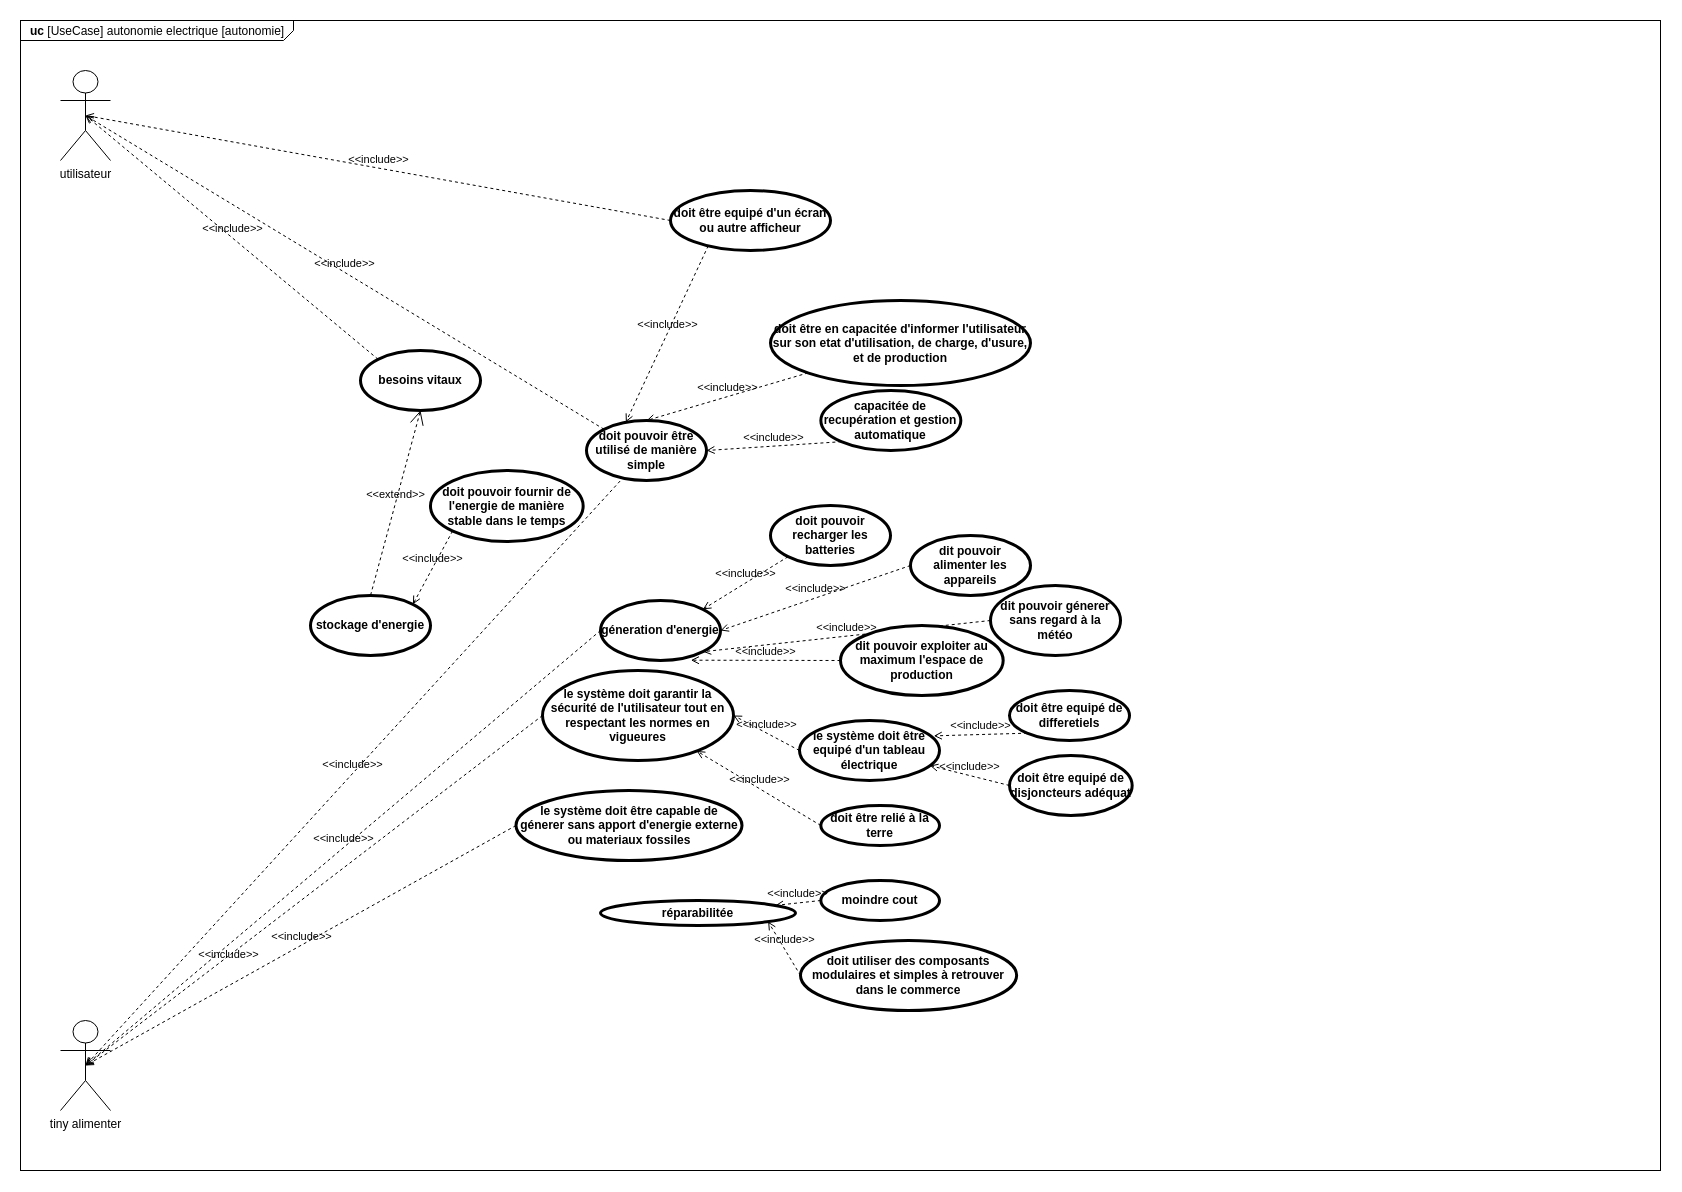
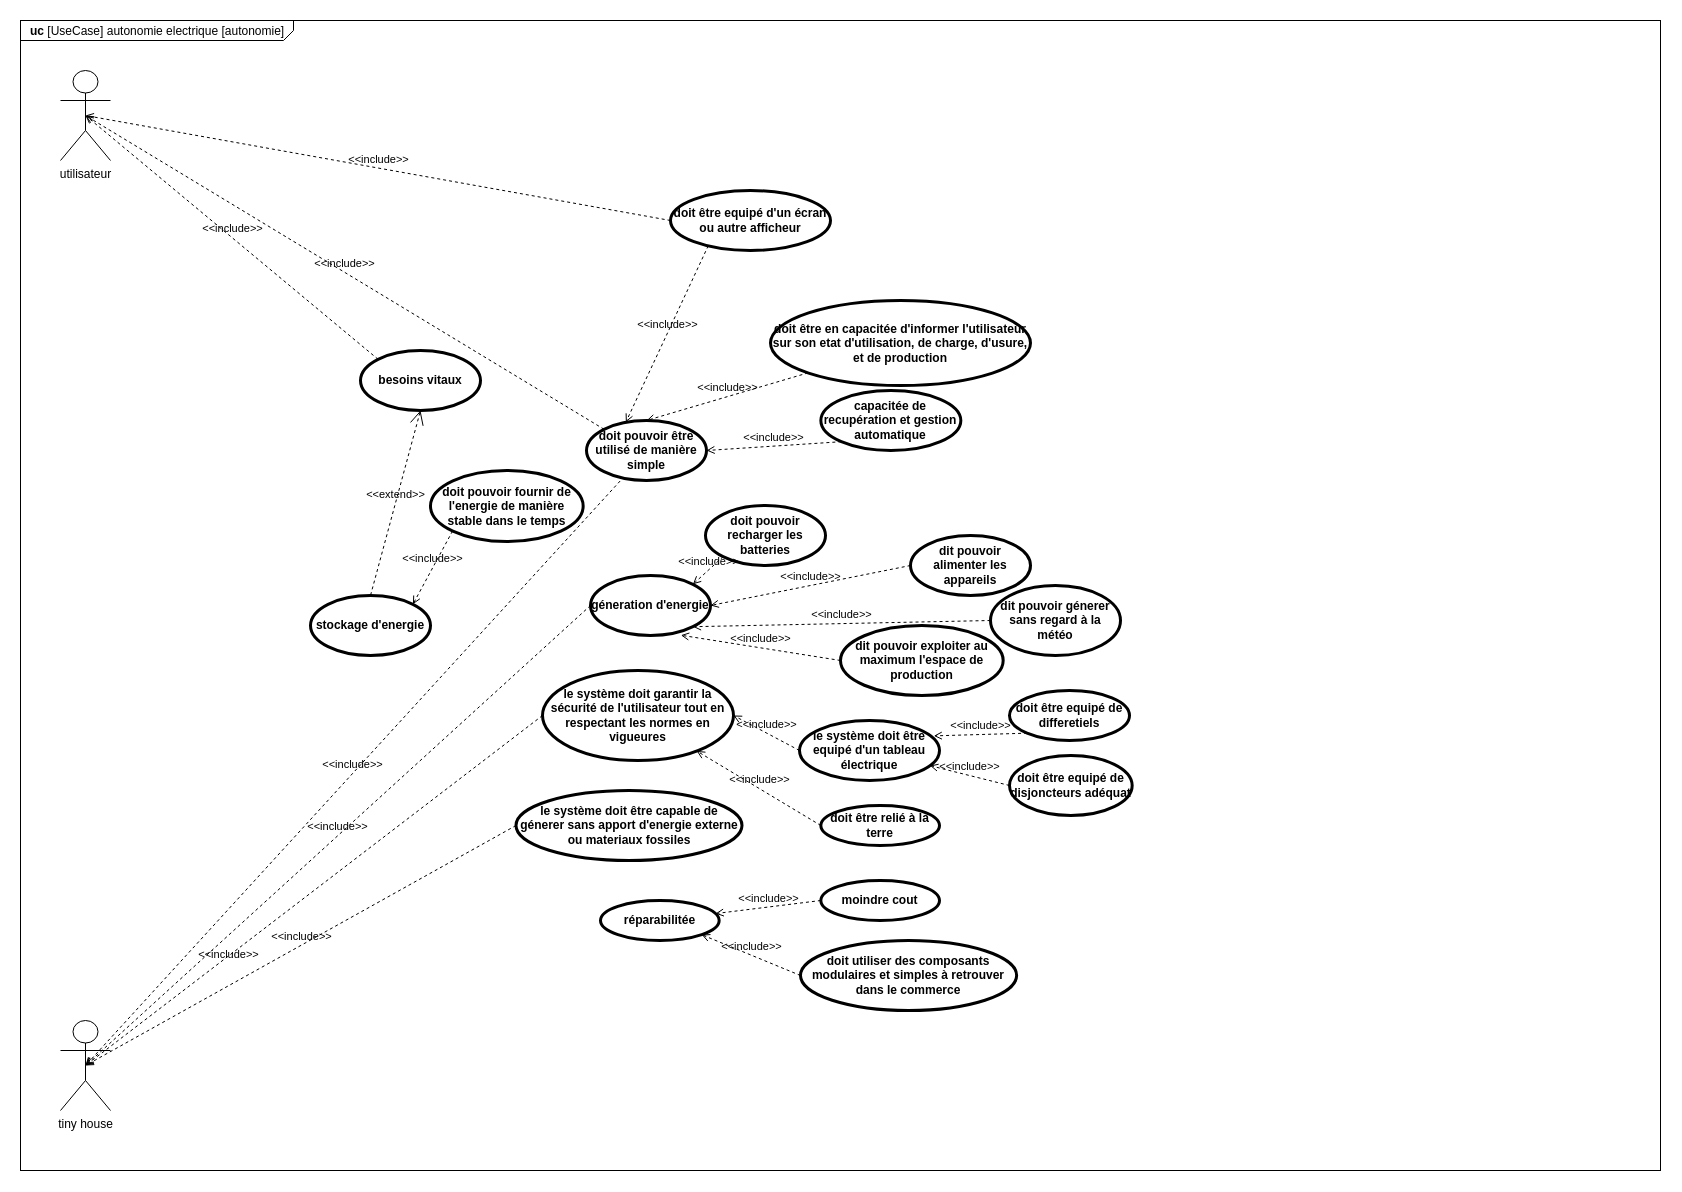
node "doit pouvoir recharger les batteries": moved (831, 536) -> (766, 536)
node "géneration d'energie": moved (661, 631) -> (651, 606)
node "réparabilitée": size 195x25 -> 119x40
node "tiny alimenter": label "tiny alimenter" -> "tiny house"
